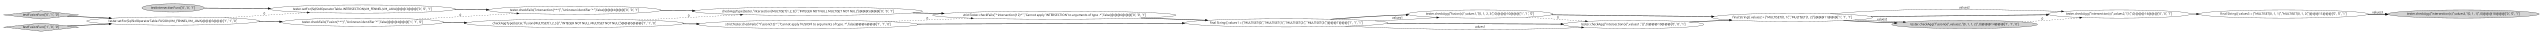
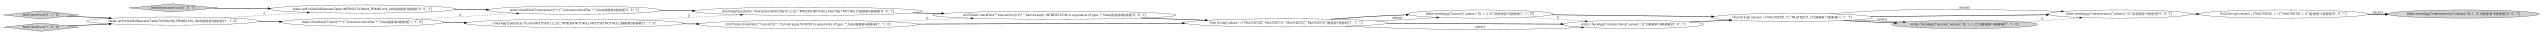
node "testIntersectionFunc['0', '0', '1']": shape ellipse -> diamond
